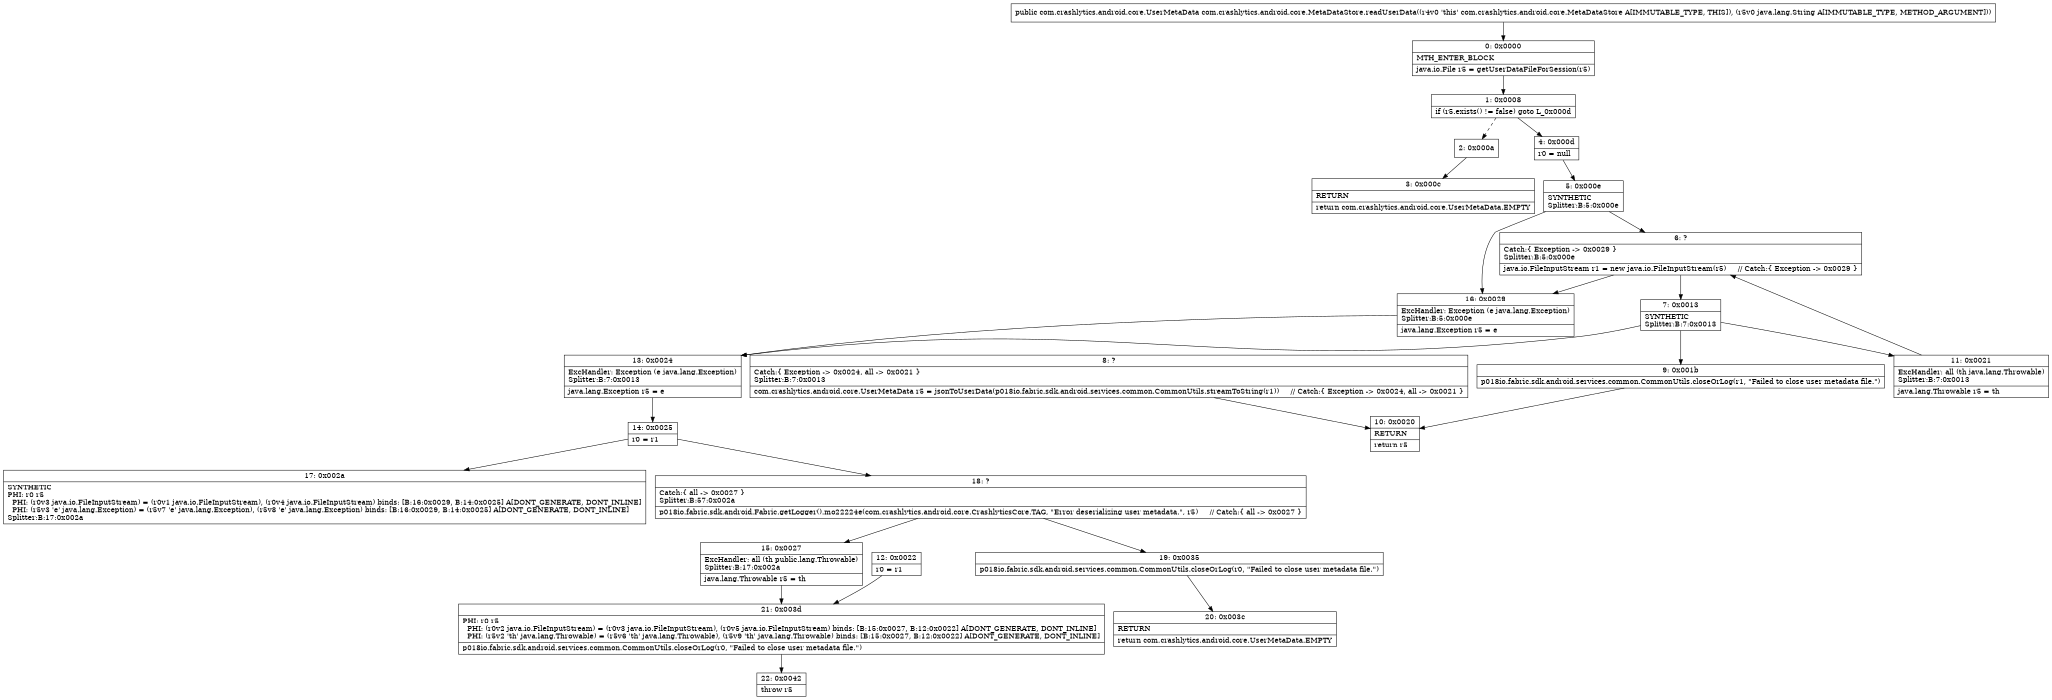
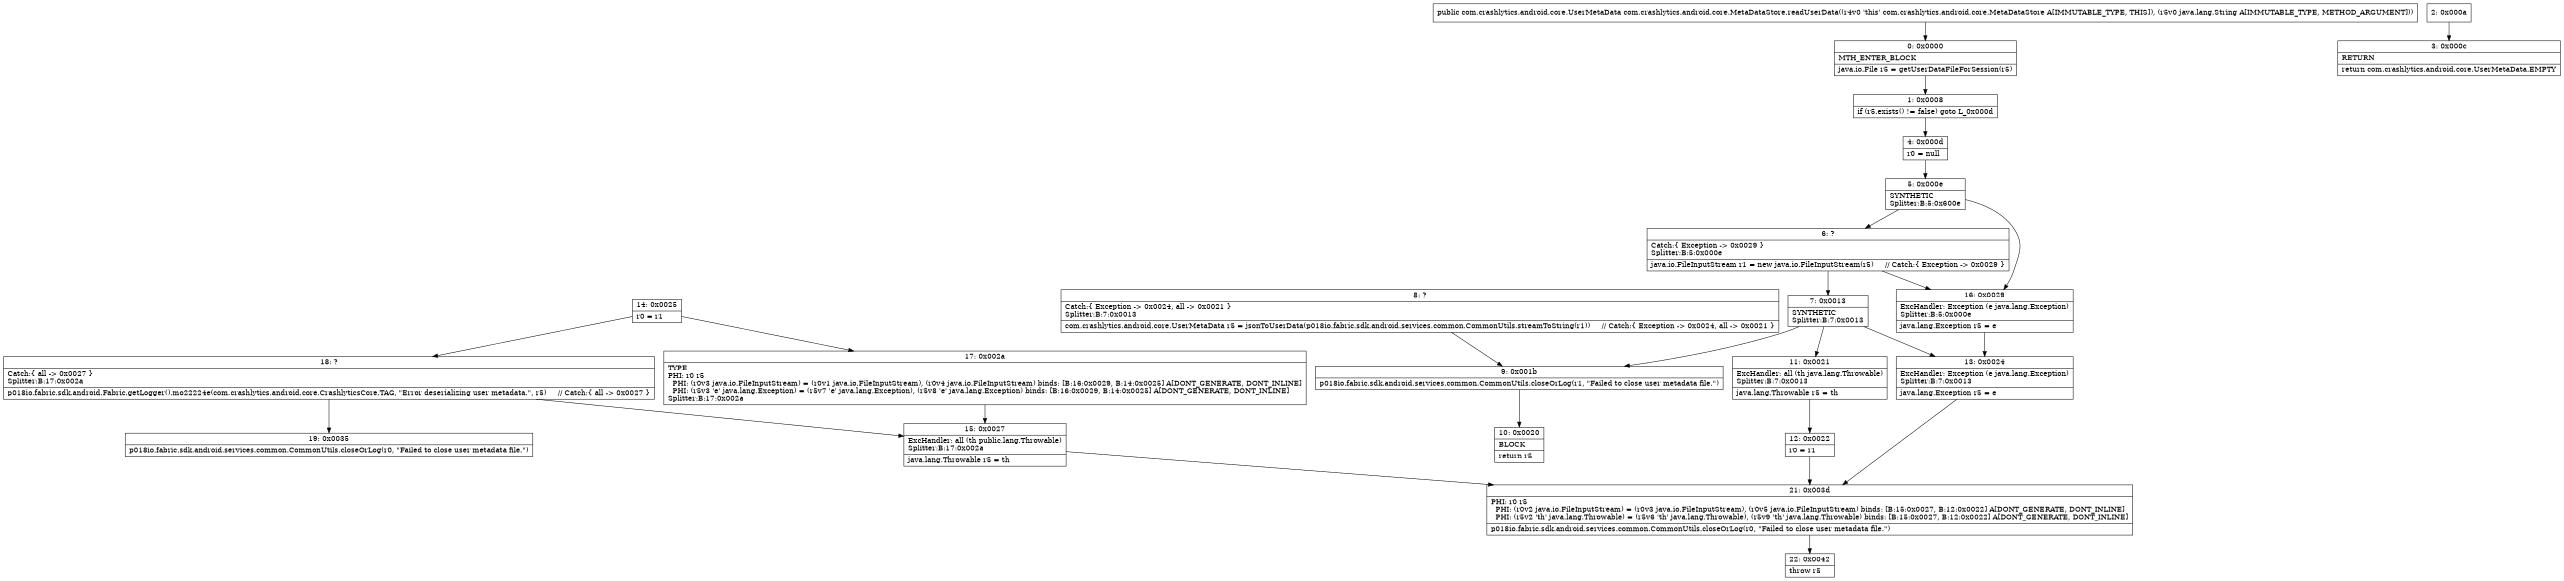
edge "1: 0x0008" -> "2: 0x000a": removed
node "5: 0x000e": text "Splitter:B:5:0x000e" -> "Splitter:B:5:0x600e"
edge "11: 0x0021" -> "6: ?": now "11: 0x0021" -> "12: 0x0022"
edge "13: 0x0024" -> "14: 0x0025": now "13: 0x0024" -> "21: 0x003d"
edge "17: 0x002a" -> "15: 0x0027": added
edge "8: ?" -> "10: 0x0020": now "8: ?" -> "9: 0x001b"
node "10: 0x0020": text "RETURN" -> "BLOCK"
node "17: 0x002a": text "SYNTHETIC" -> "TYPE"
node "18: ?": text "Splitter:B:57:0x002a" -> "Splitter:B:17:0x002a"
node "20: 0x003c": removed
